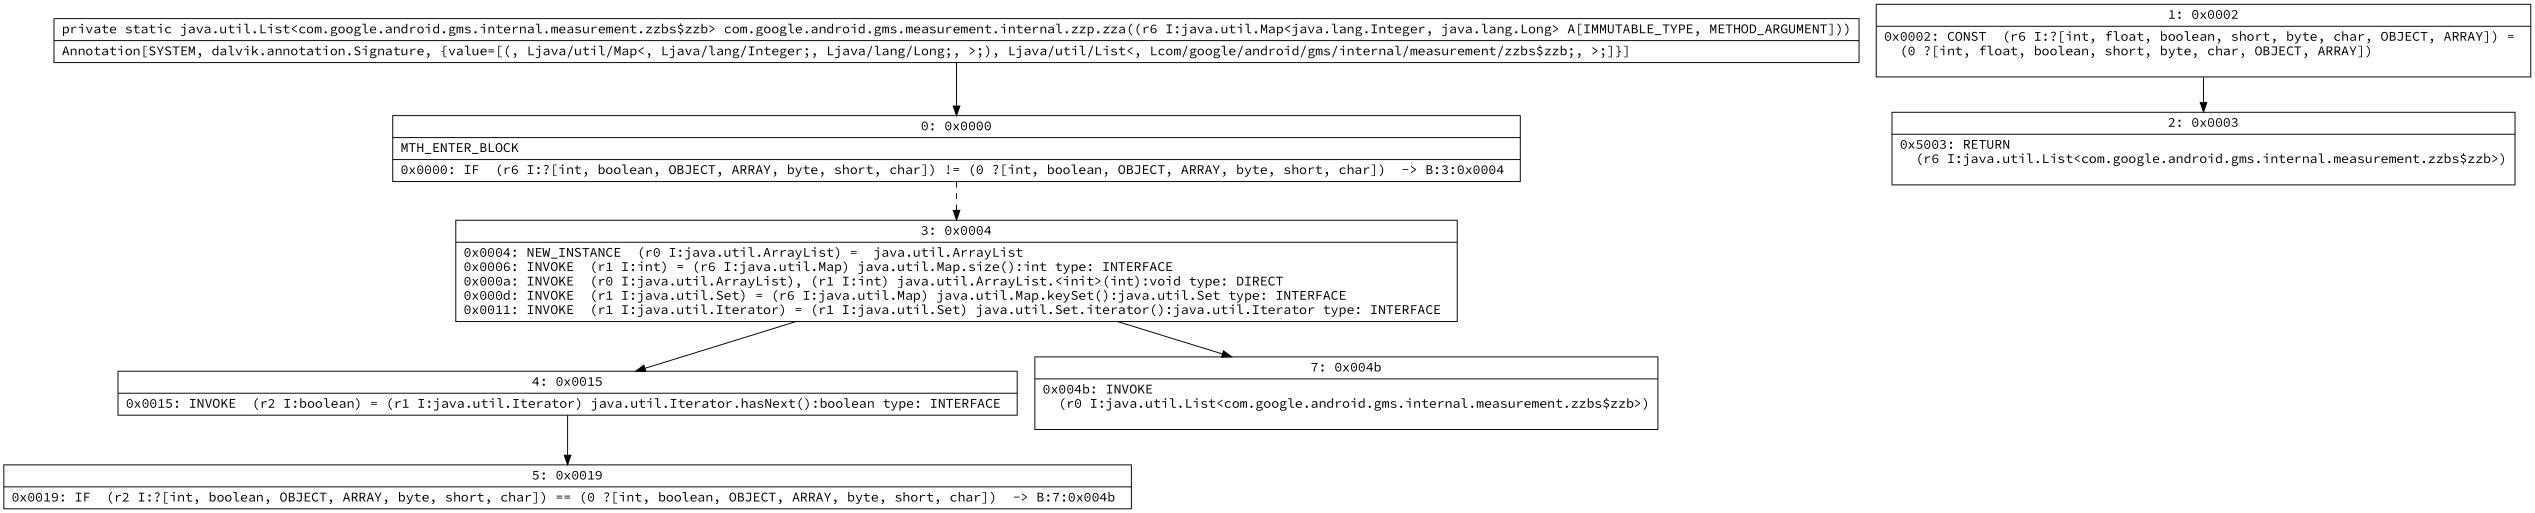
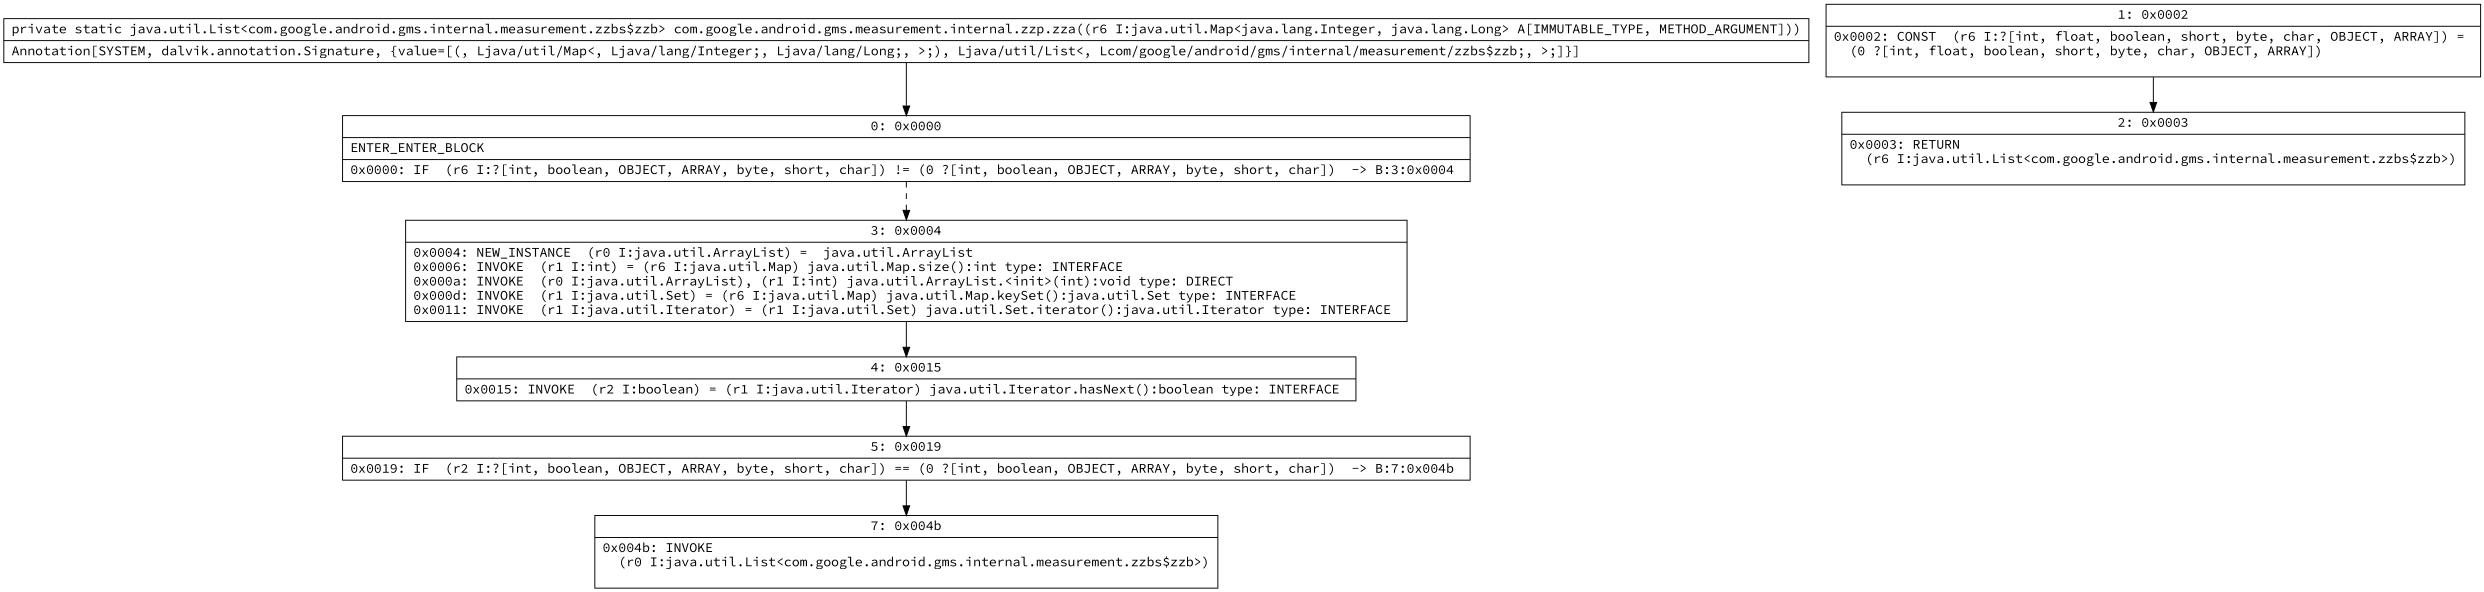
node "2: 0x0003": text "0x5003: RETURN" -> "0x0003: RETURN"
node "0: 0x0000": text "MTH_ENTER_BLOCK" -> "ENTER_ENTER_BLOCK"
edge "3: 0x0004" -> "7: 0x004b": now "5: 0x0019" -> "7: 0x004b"
